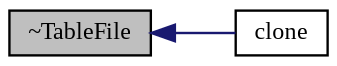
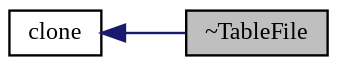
edge "clone" -> "~TableFile": reversed
